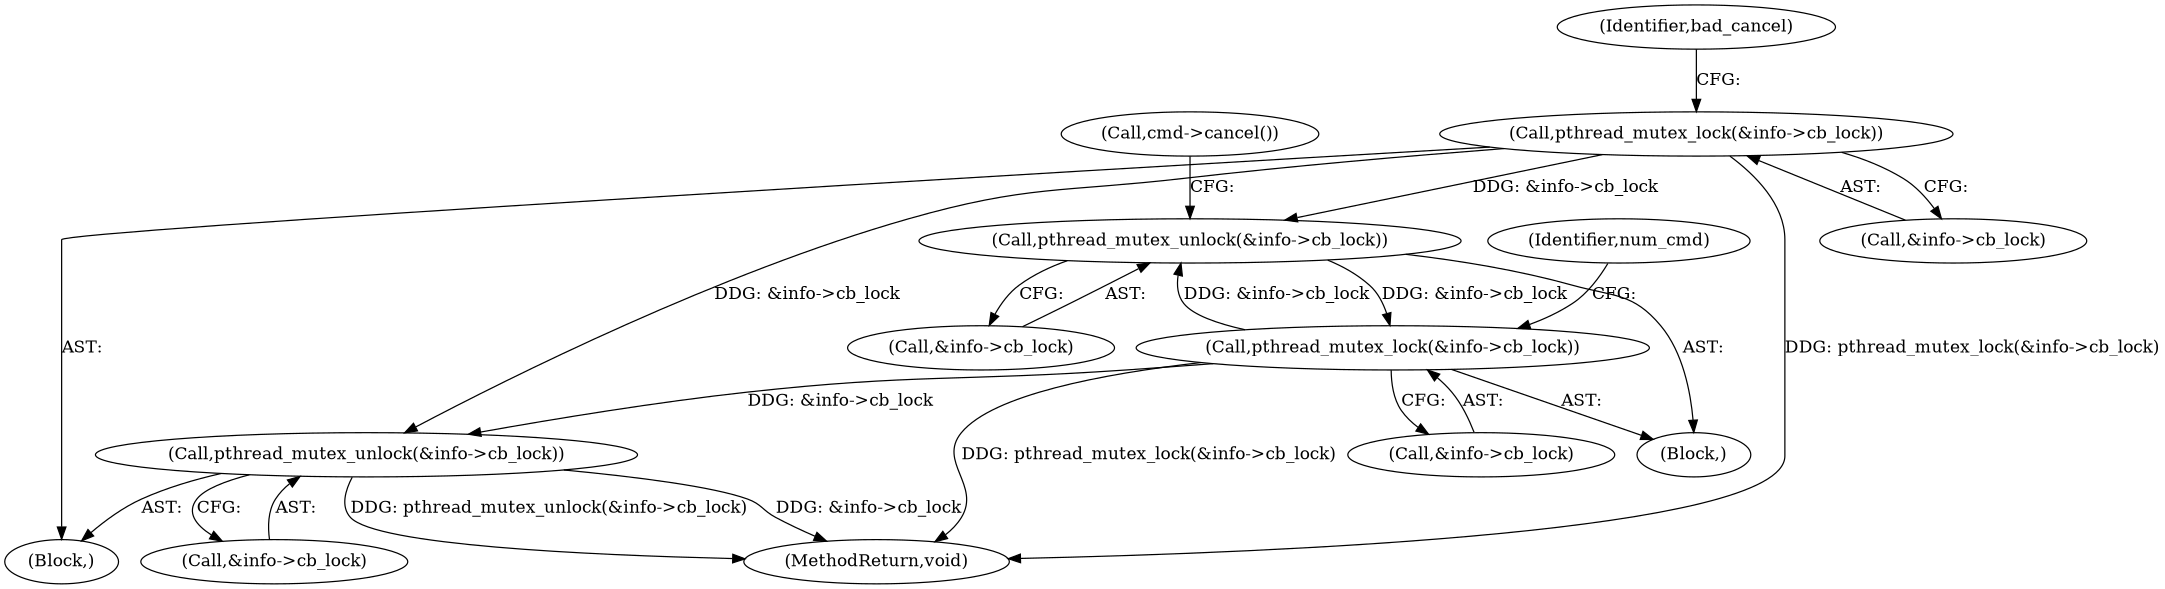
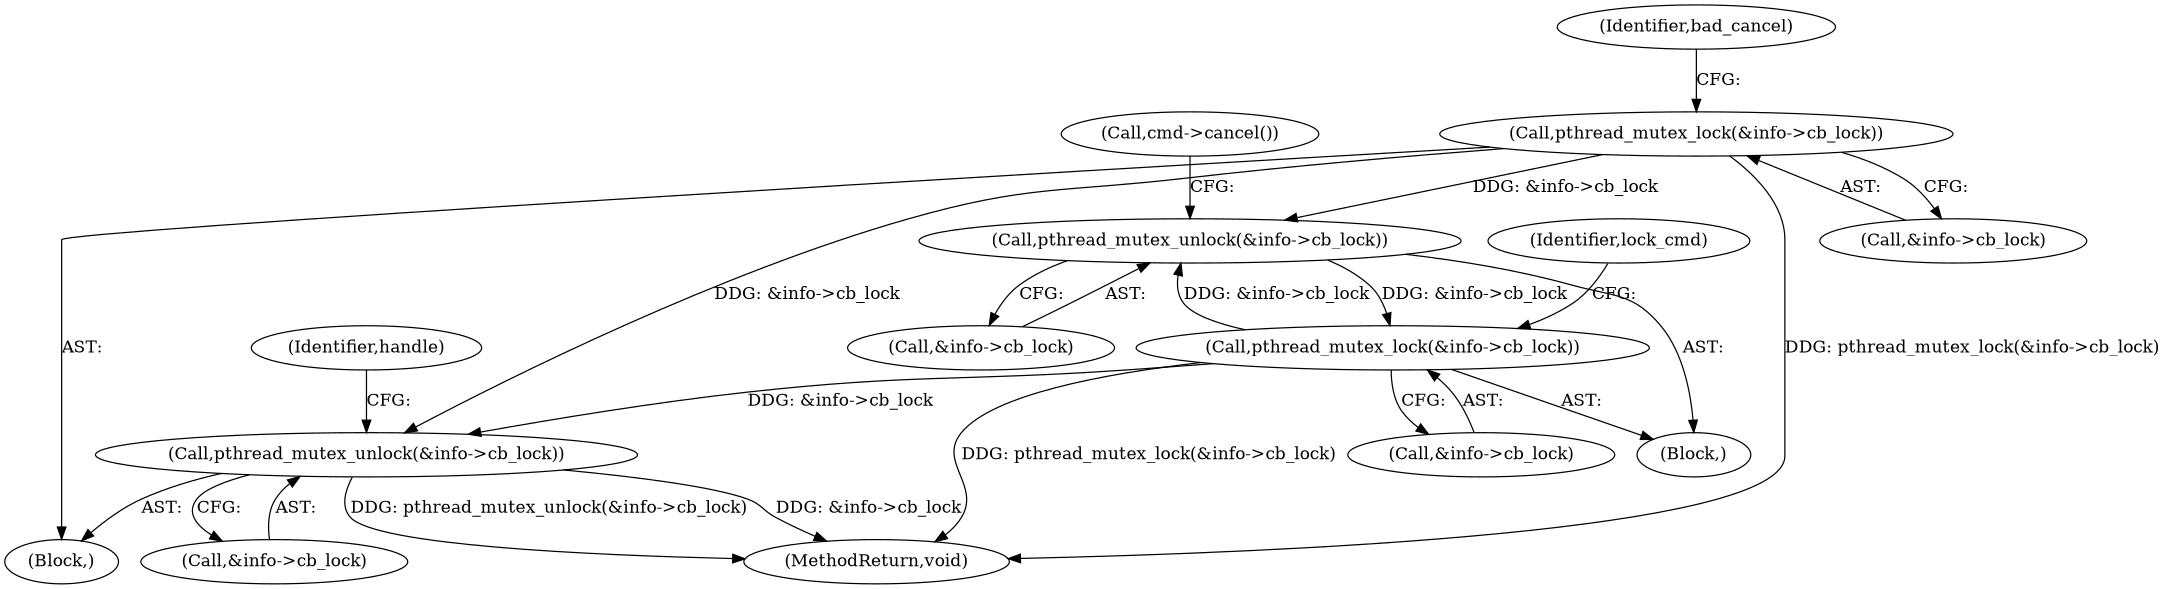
node "(Identifier,num_cmd)": label "(Identifier,num_cmd)" -> "(Identifier,lock_cmd)"
node "(Identifier,handle)": added
